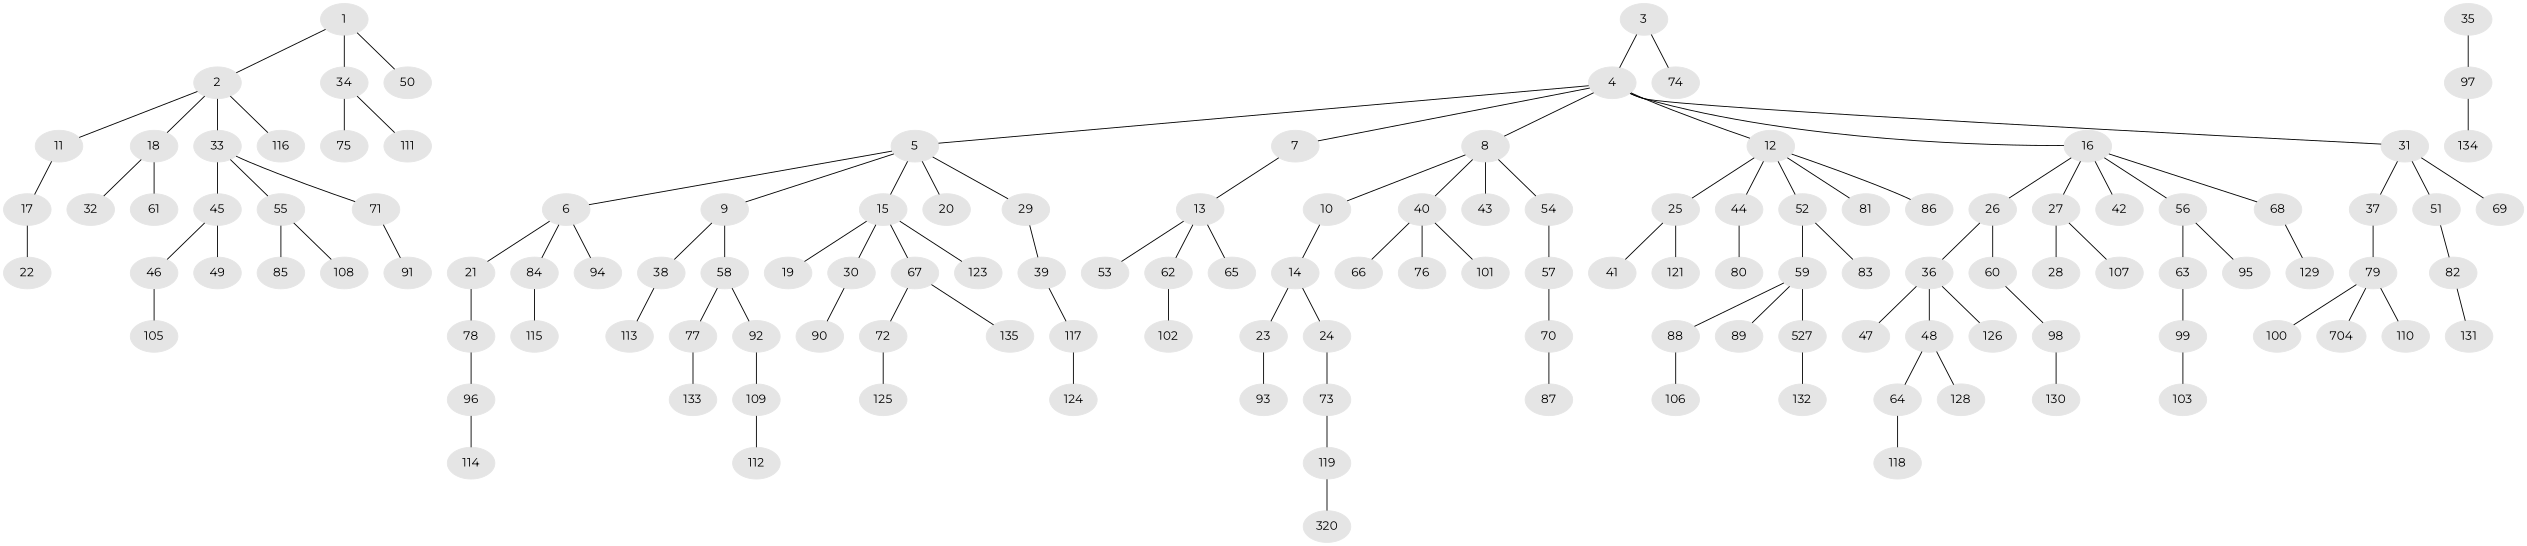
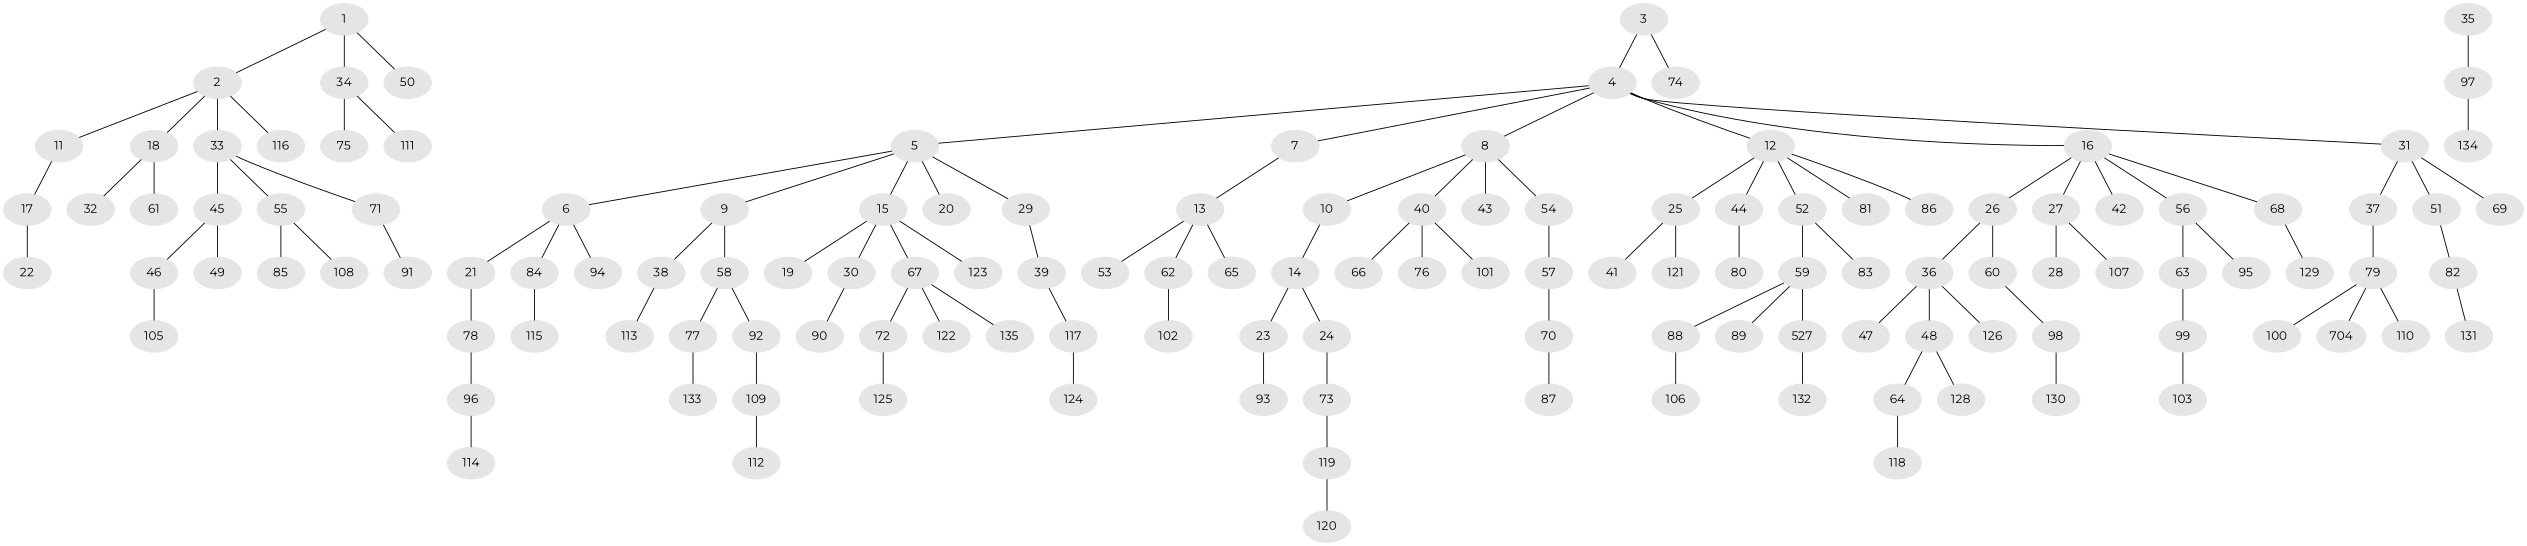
node "122": added
node "320": label "320" -> "120"
